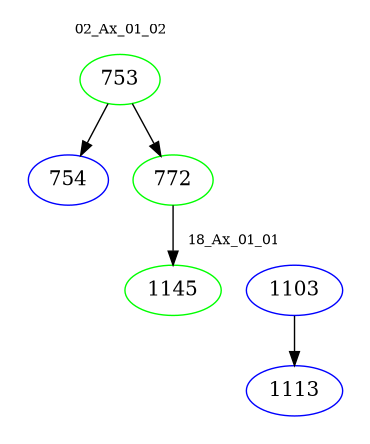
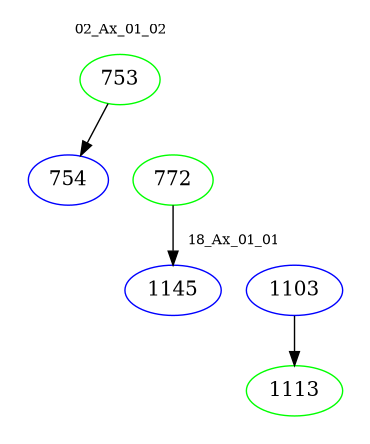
edge "753" -> "772": removed
node "1145": color green -> blue
node "1113": color blue -> green
